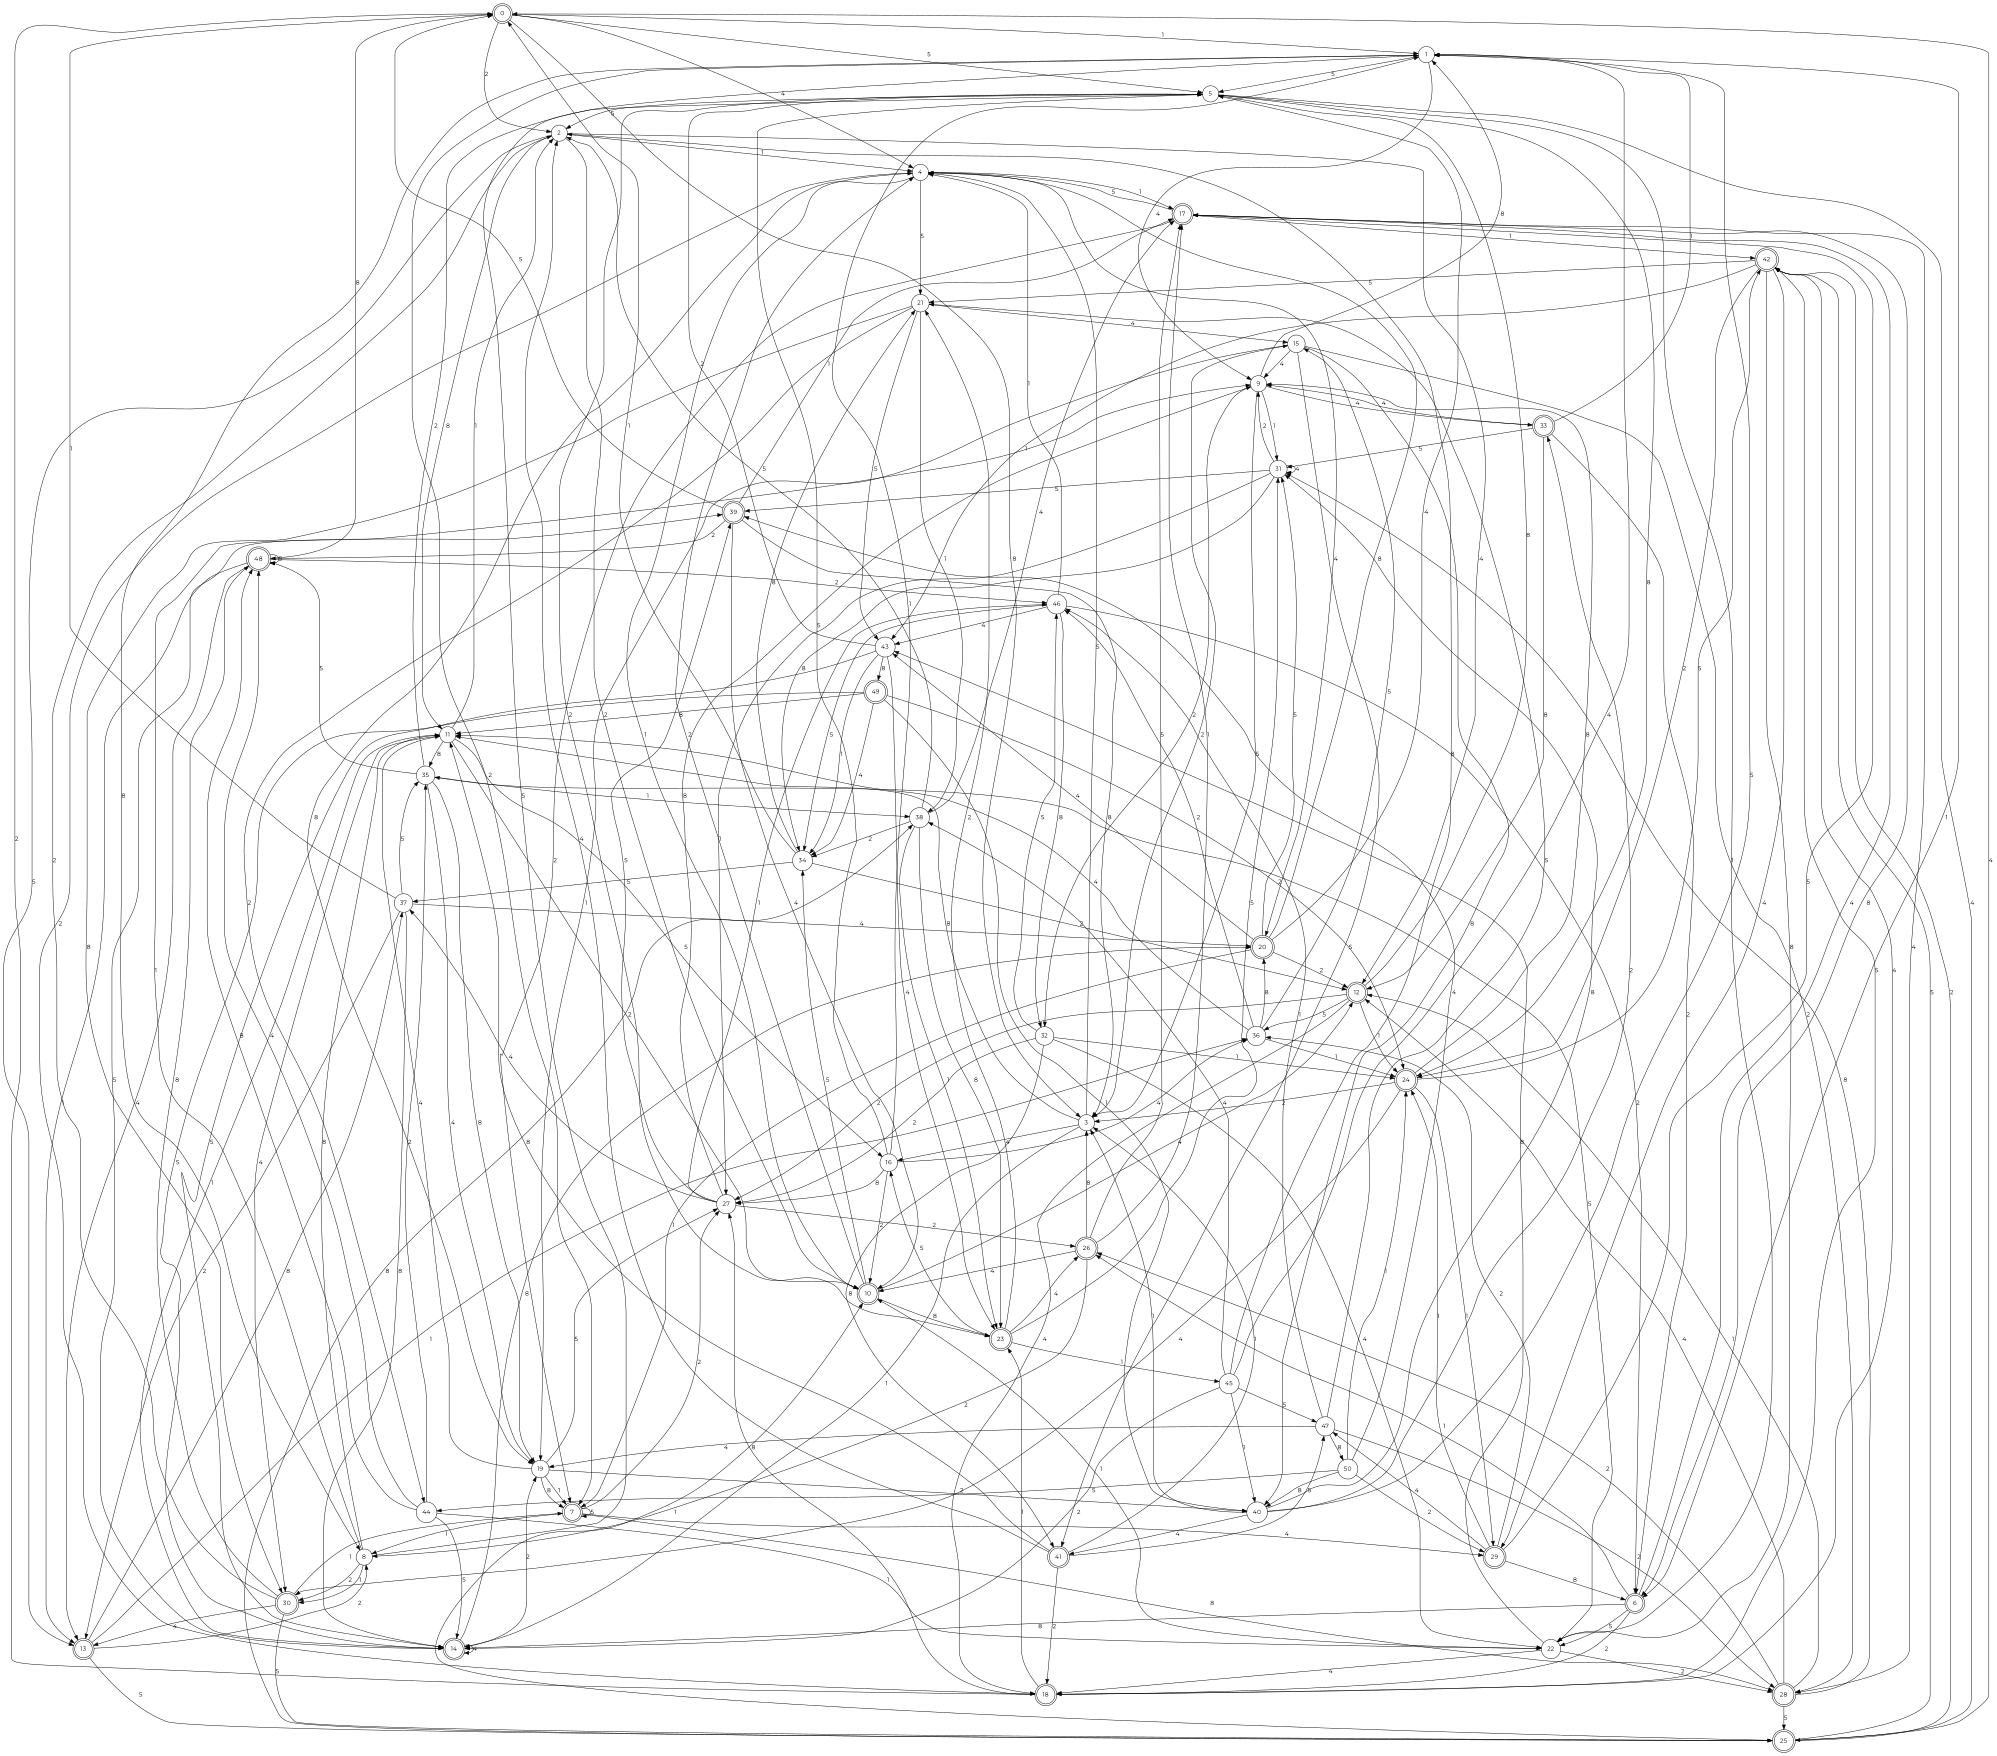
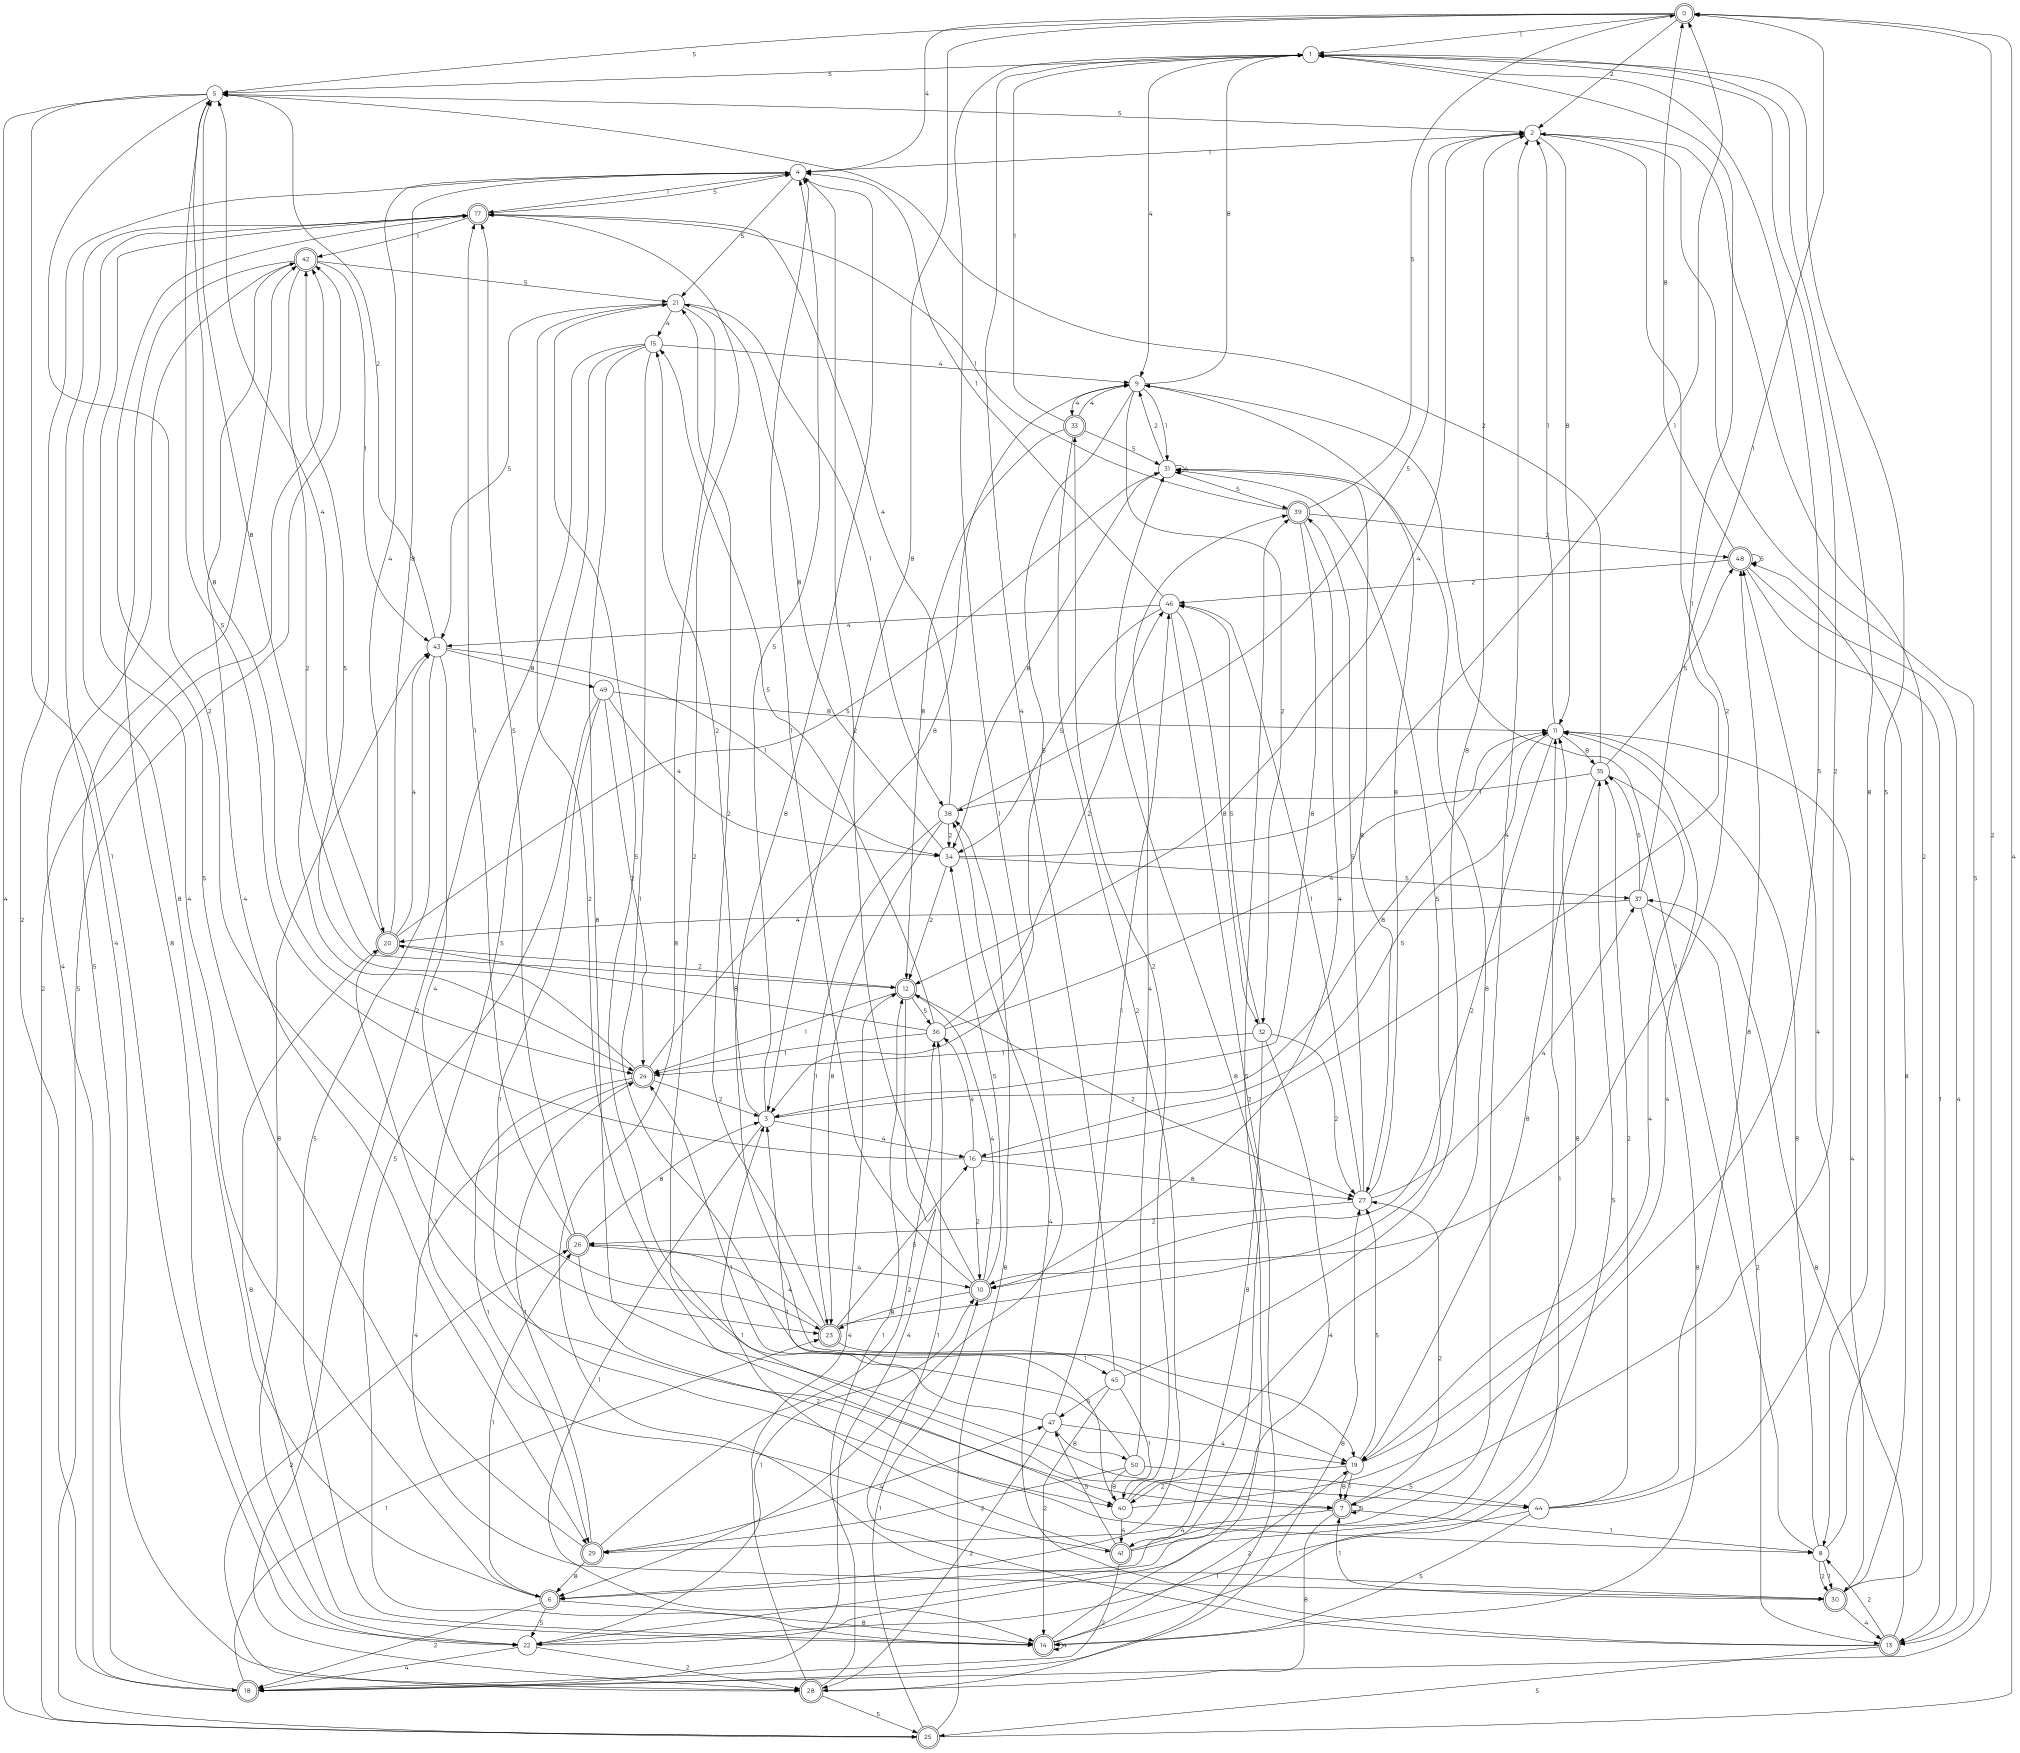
node "49": shape doublecircle -> circle
edge "31" -> "27": label "1" -> "8"
edge "45" -> "38": now "13" -> "38"
edge "30" -> "25": removed, label "5"
